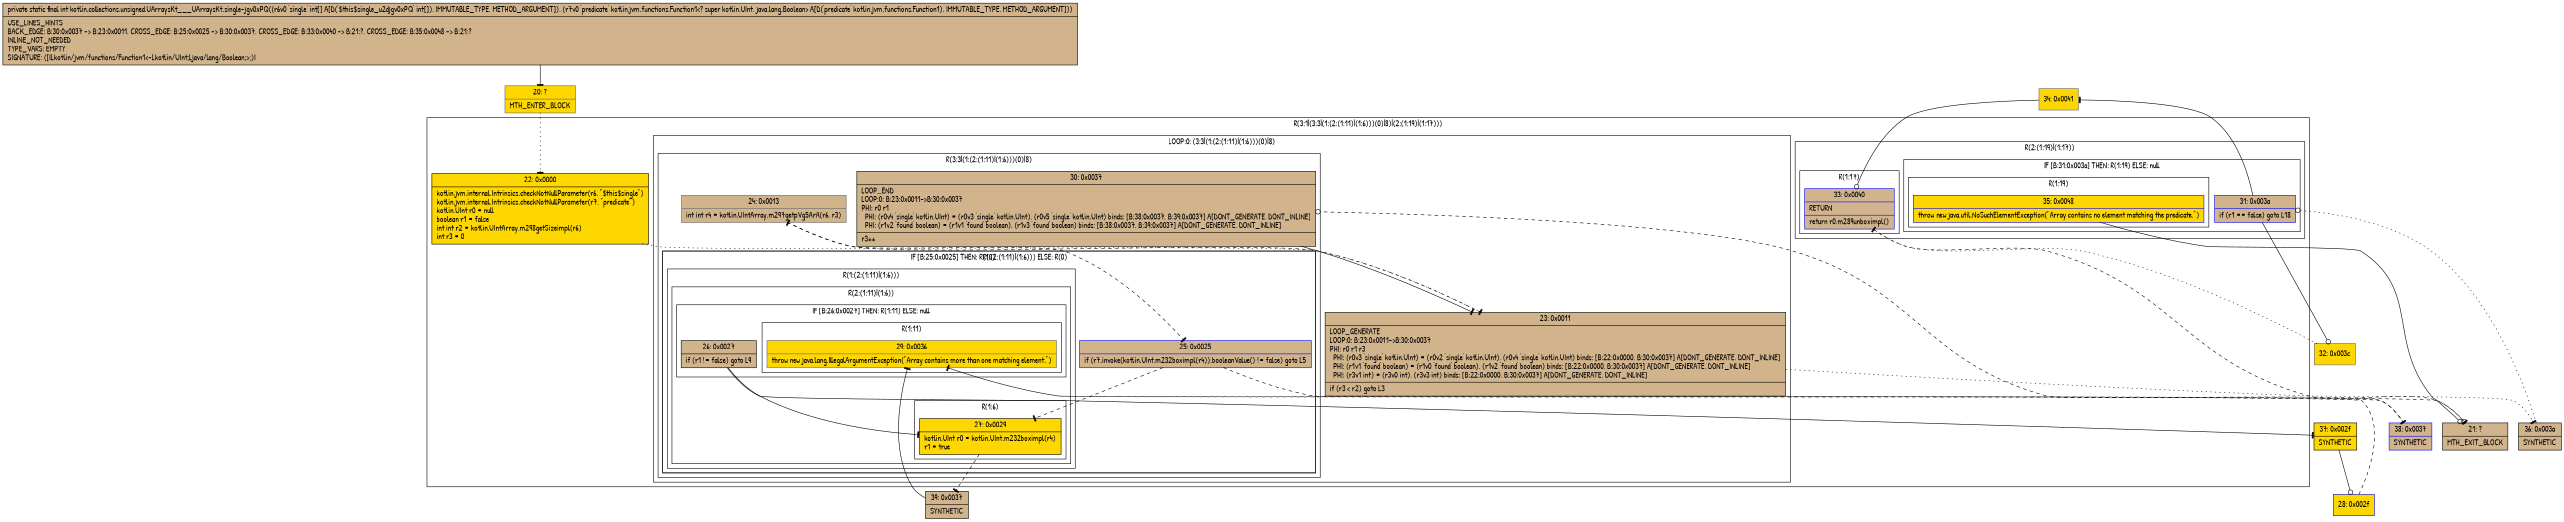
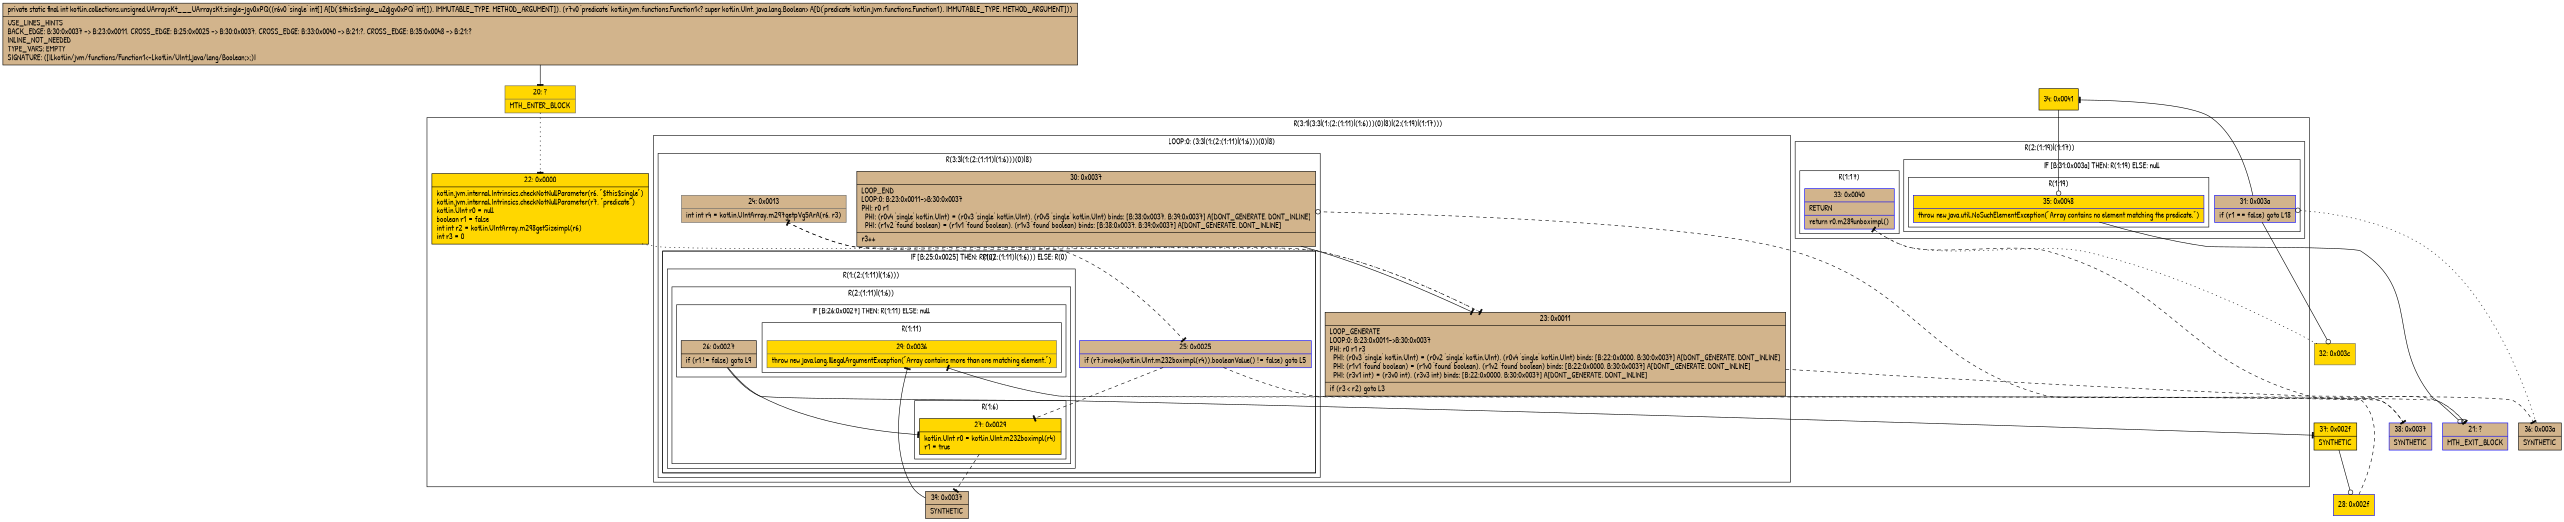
node "34: 0x0041": color gray40 -> black
edge "34: 0x0041" -> "33: 0x0040": now "34: 0x0041" -> "35: 0x0048"
edge "23: 0x0011" -> "36: 0x003a": style dotted -> dashed
node "21: ?": color black -> blue
